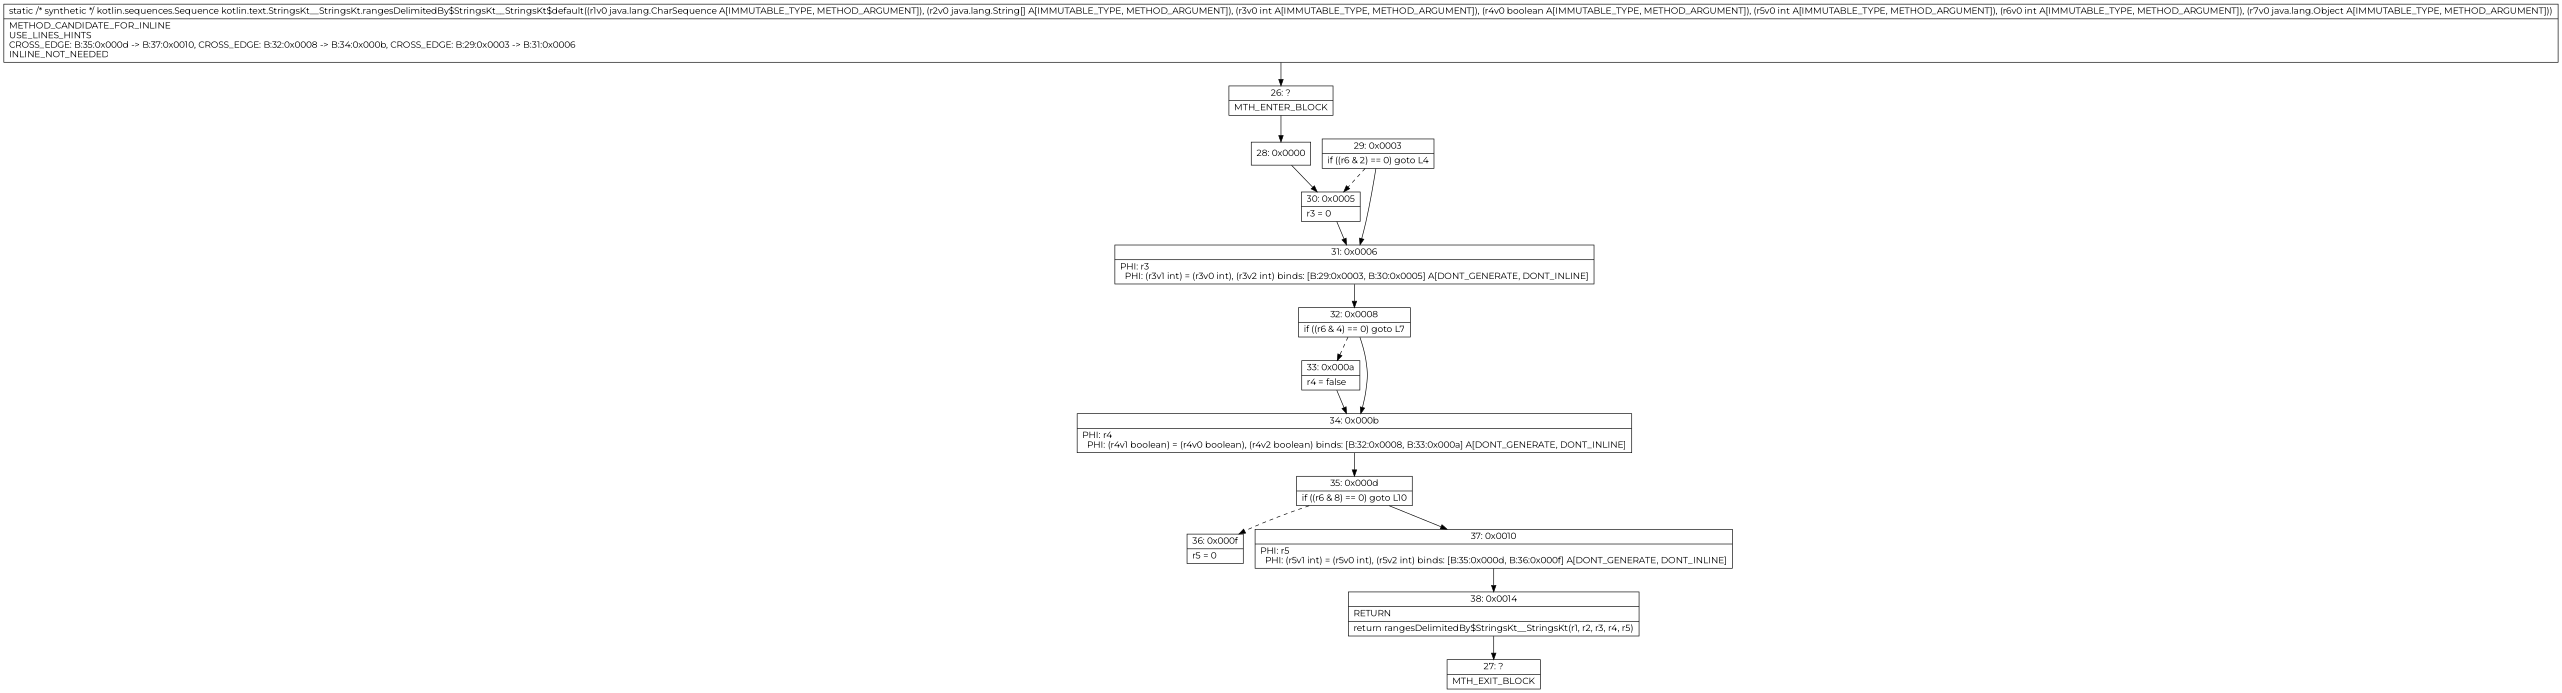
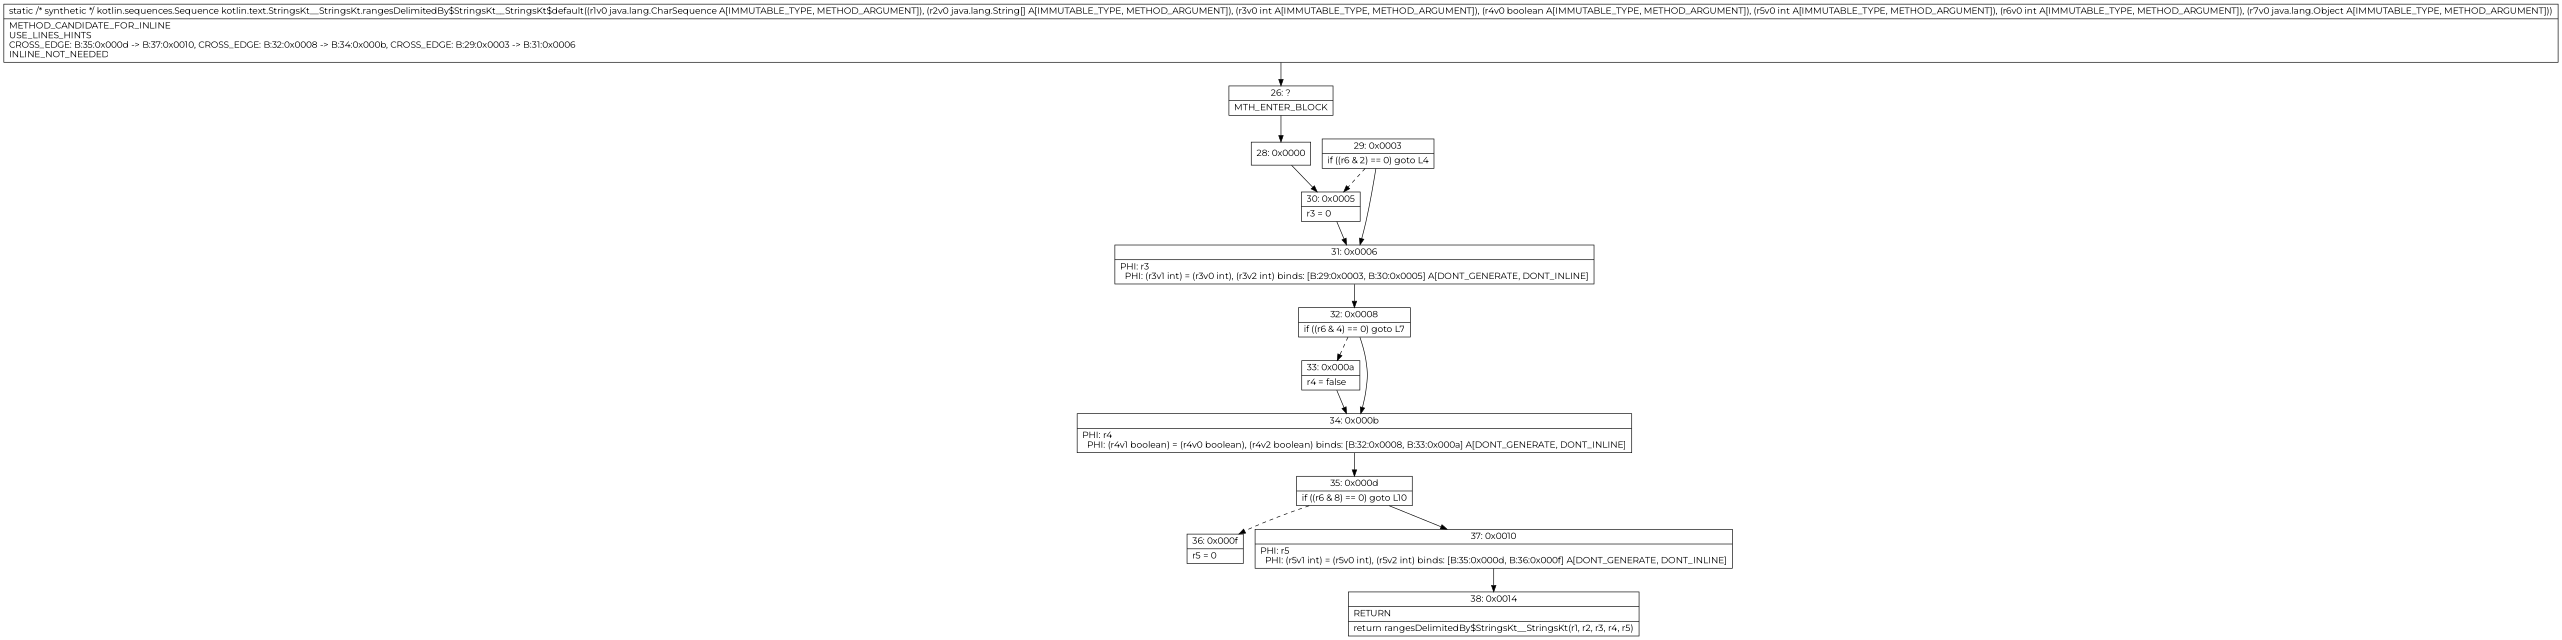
node "27: ?": removed
